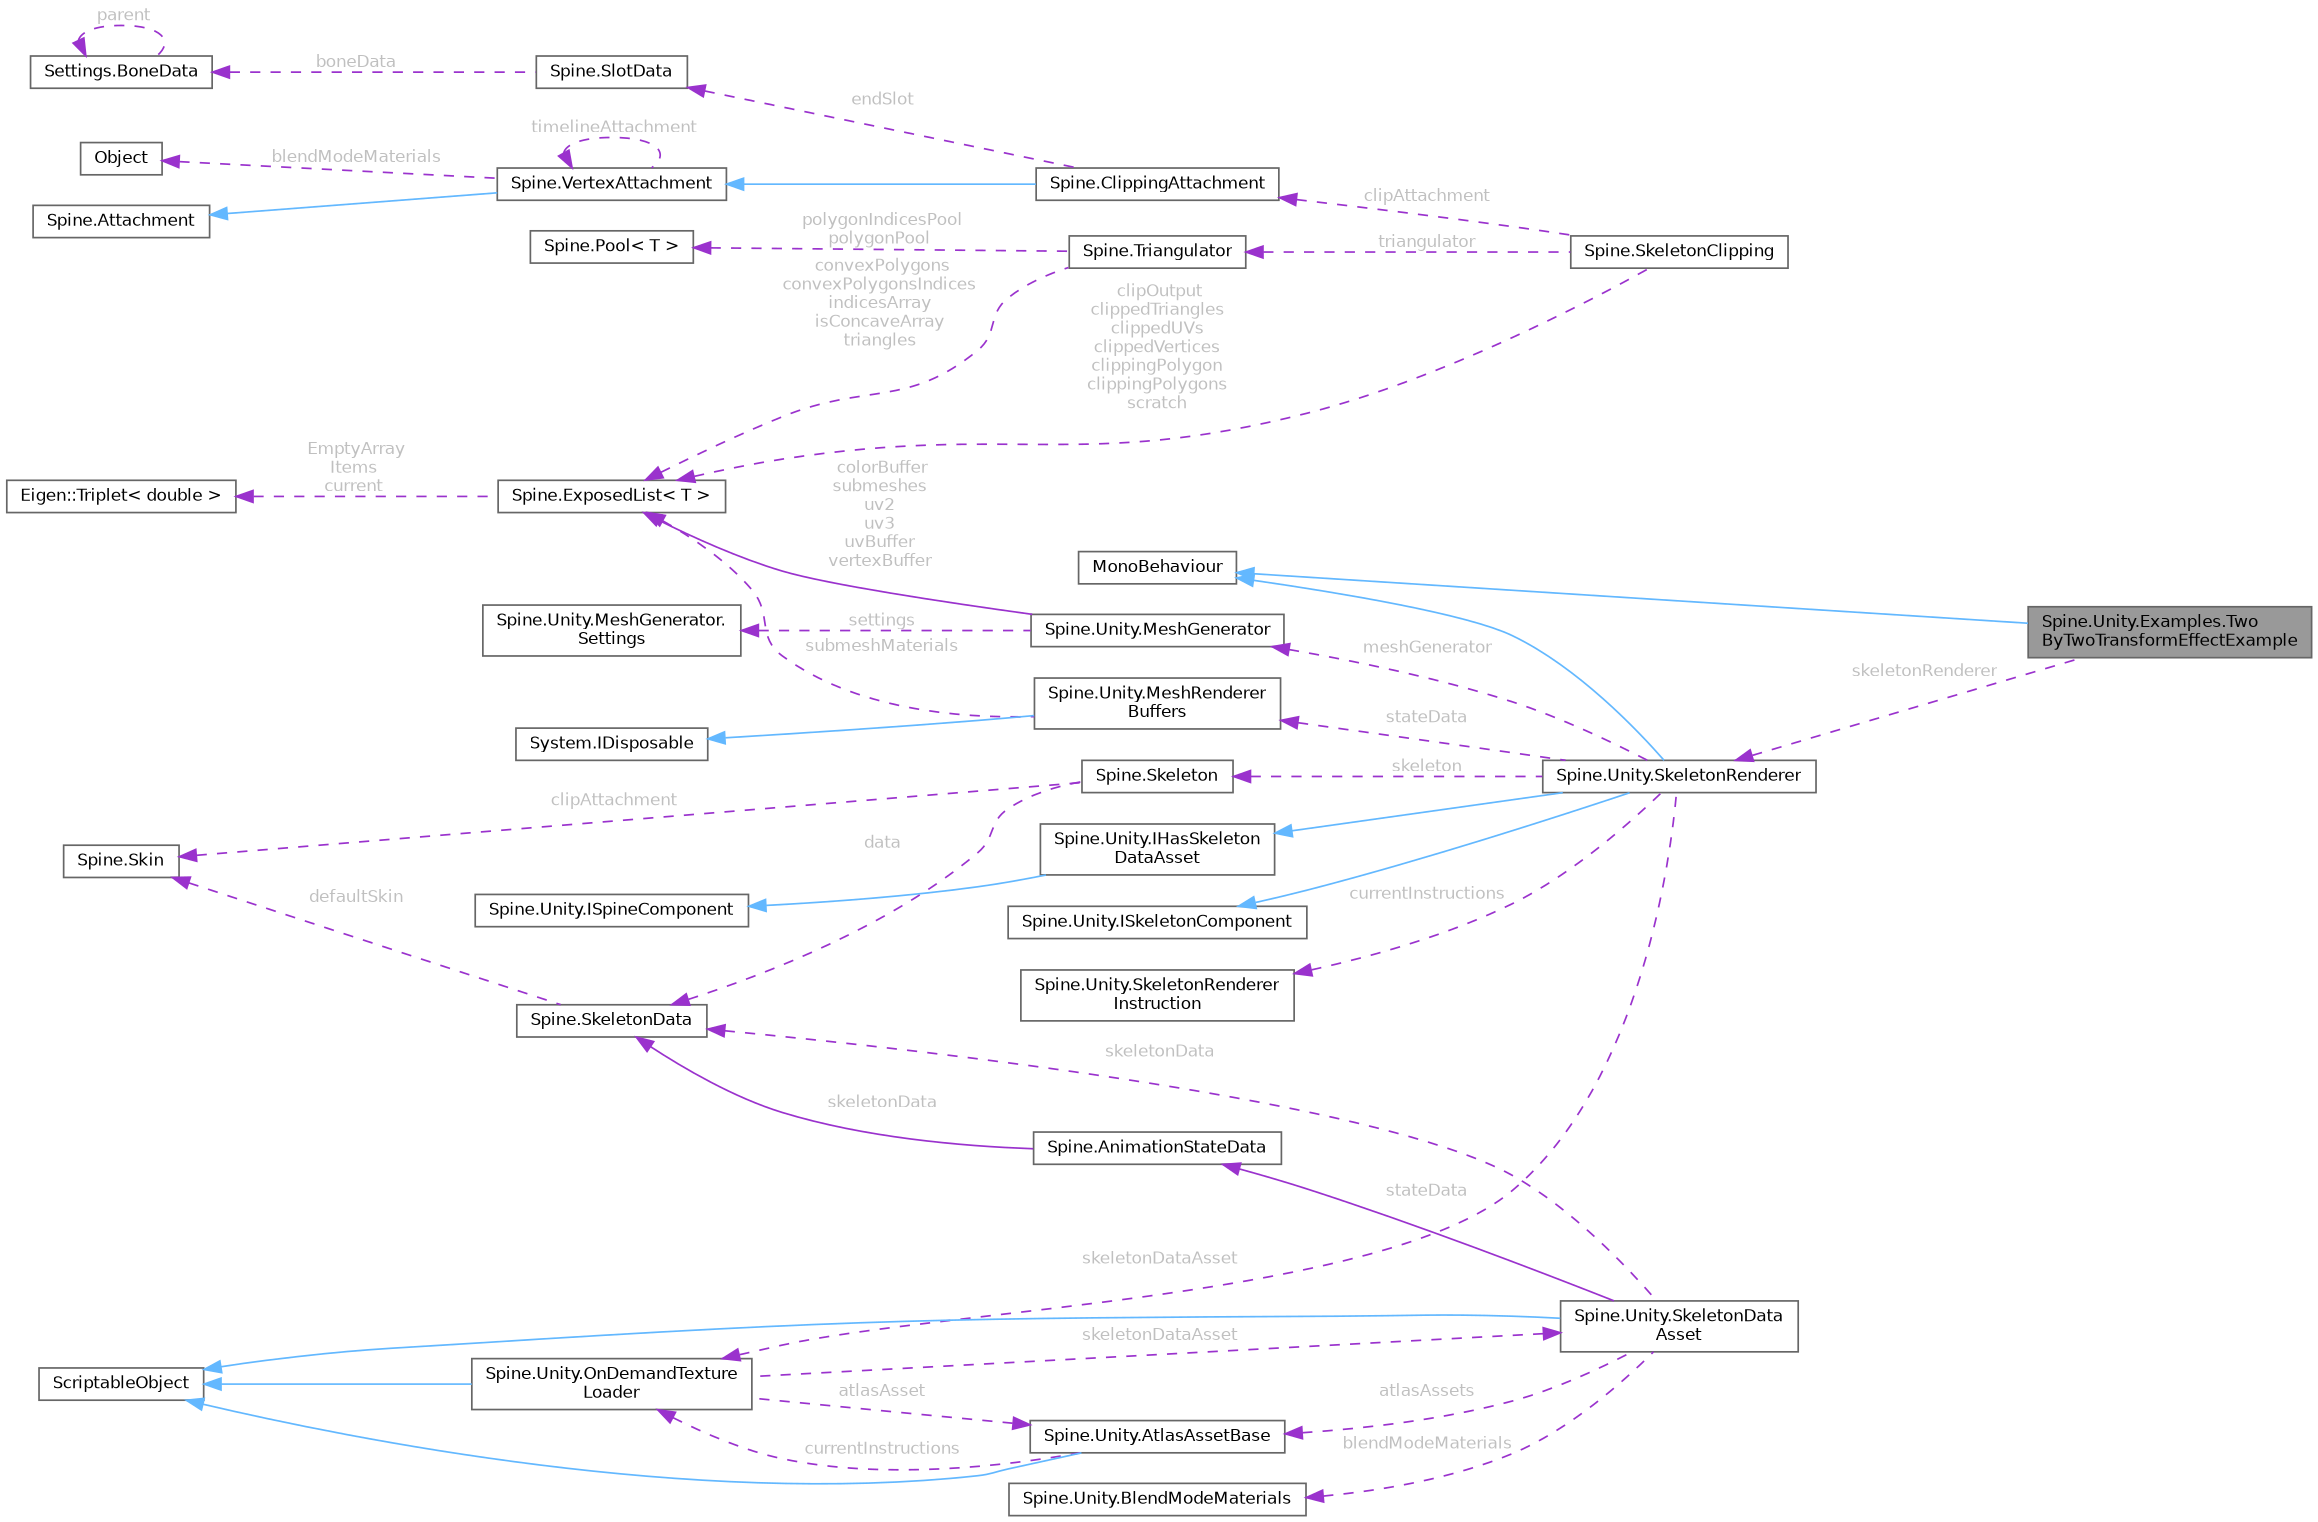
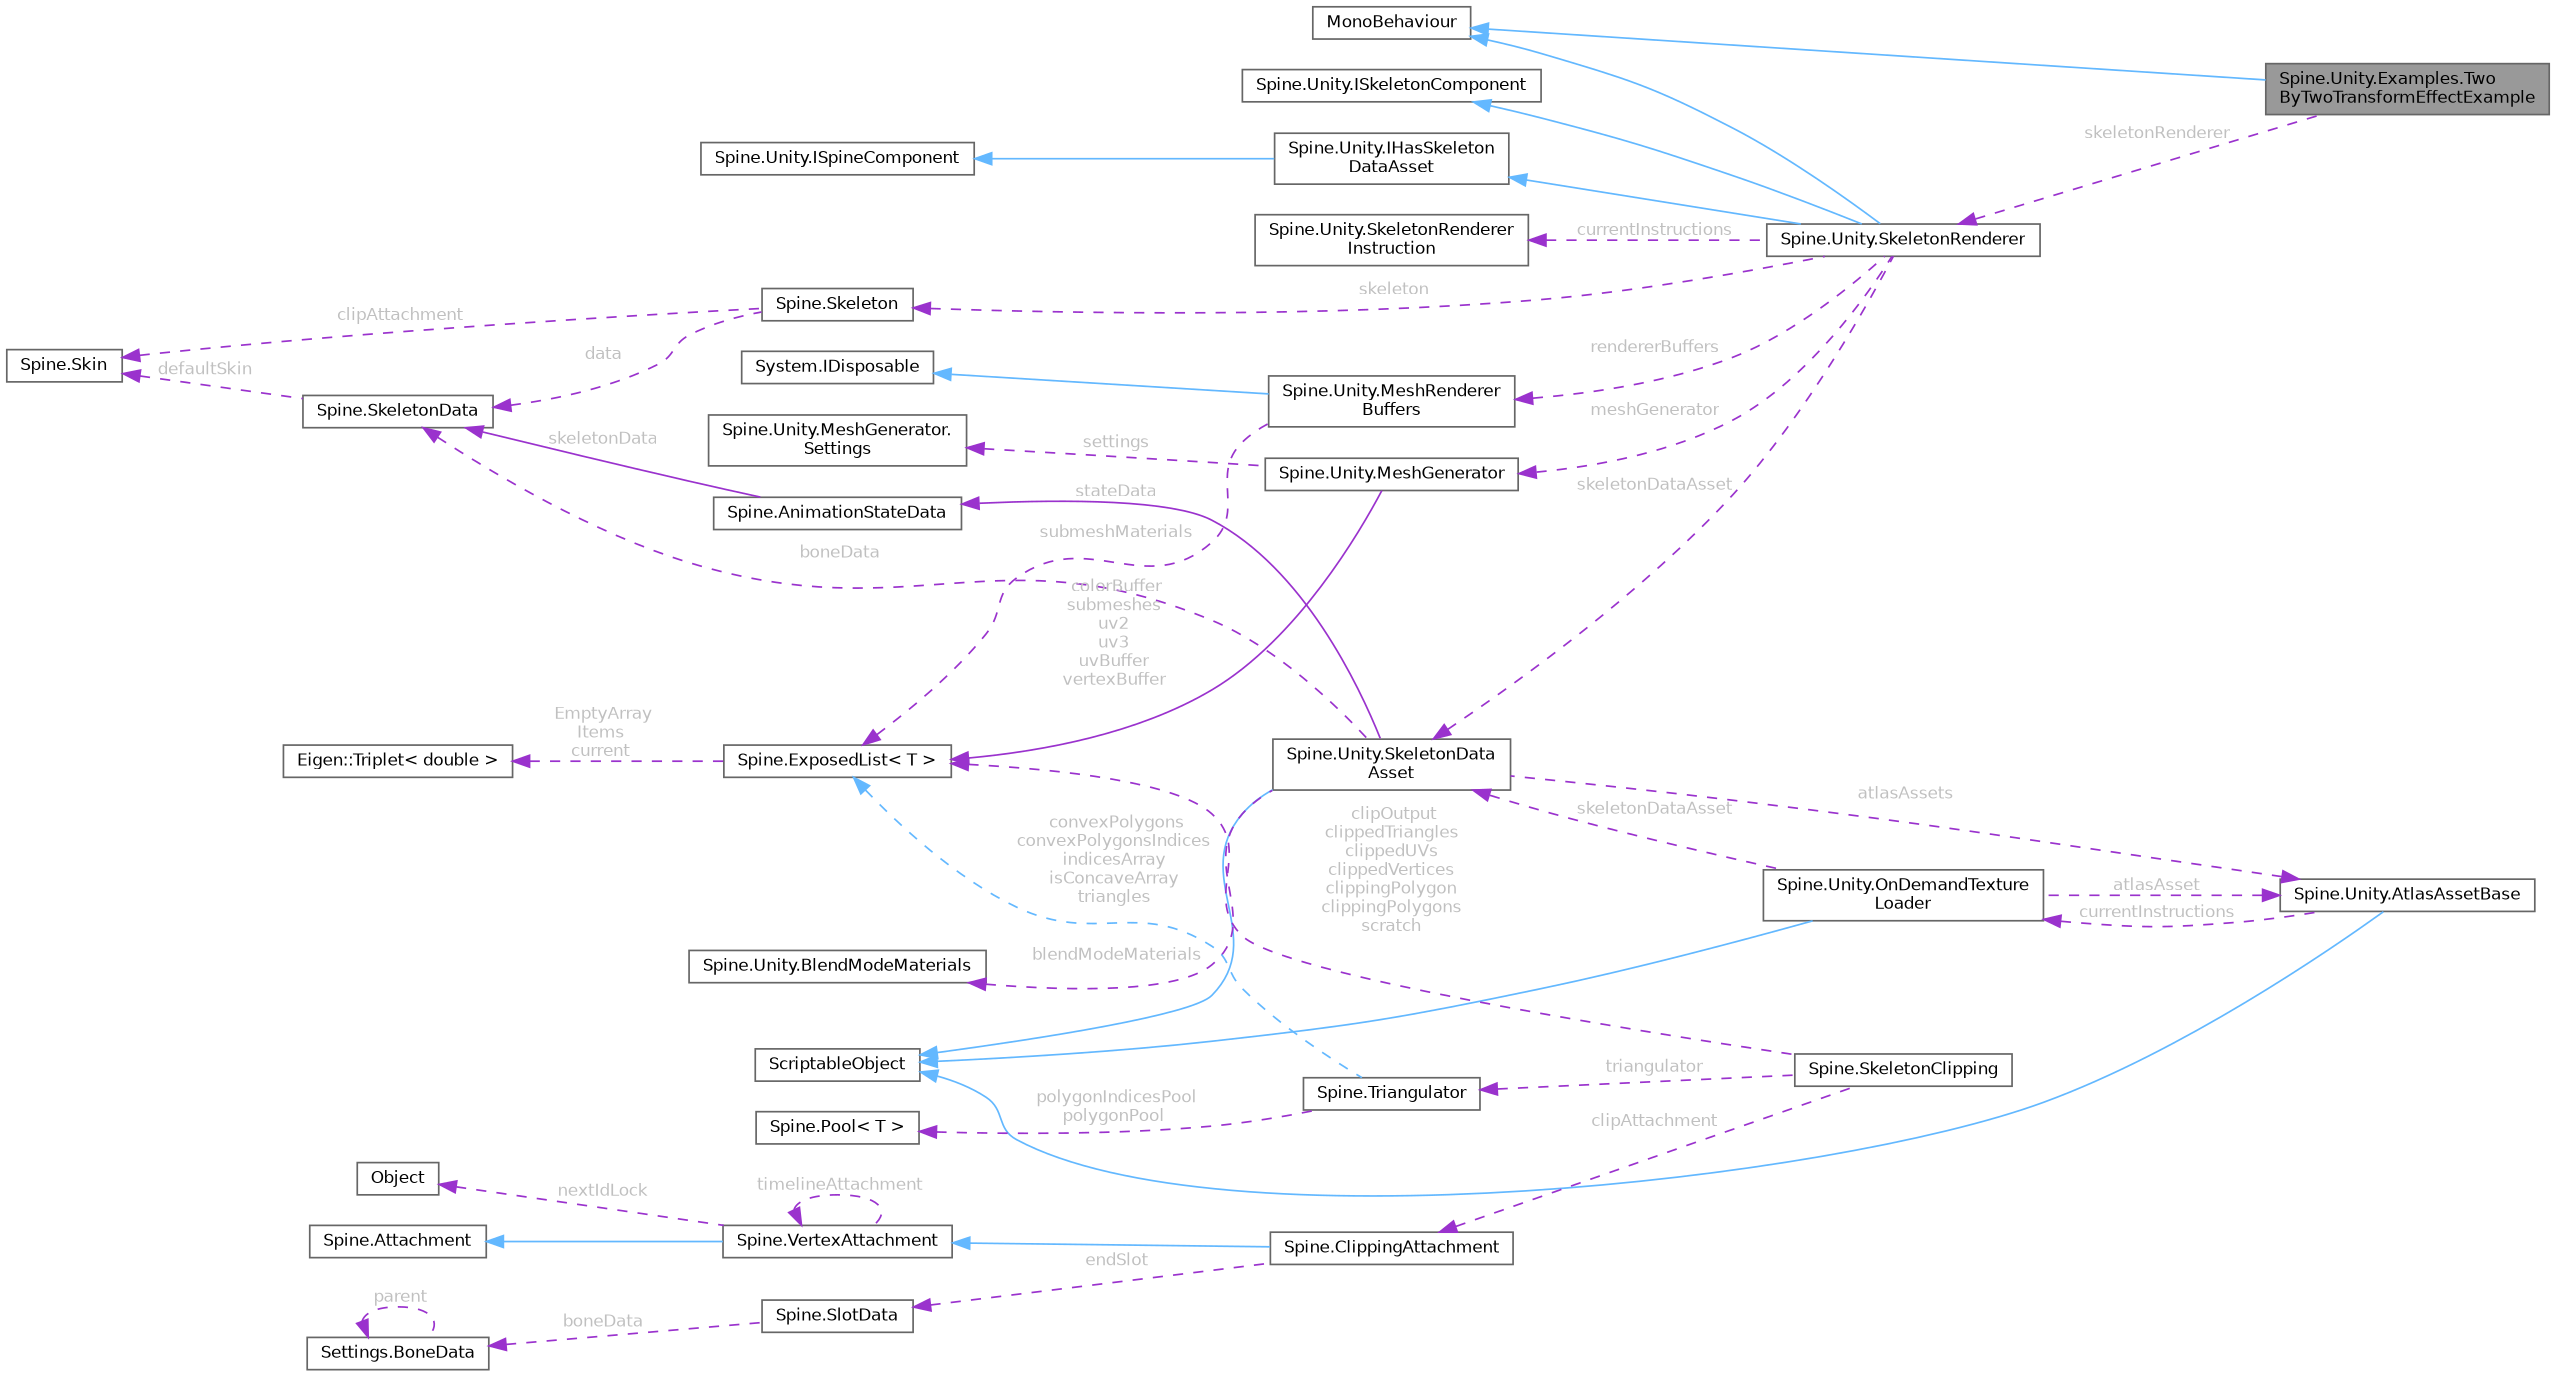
edge "Spine.VertexAttachment" -> "Object": label " blendModeMaterials" -> " nextIdLock"
edge "Spine.Triangulator" -> "Spine.ExposedList< T >": color darkorchid3 -> steelblue1
edge "Spine.Unity.SkeletonRenderer" -> "Spine.Unity.MeshRenderer Buffers": label " stateData" -> " rendererBuffers"
edge "Spine.Unity.SkeletonData Asset" -> "Spine.SkeletonData": label " skeletonData" -> " boneData"
edge "Spine.Unity.SkeletonRenderer" -> "Spine.Unity.OnDemandTexture Loader": now "Spine.Unity.SkeletonRenderer" -> "Spine.Unity.SkeletonData Asset"
